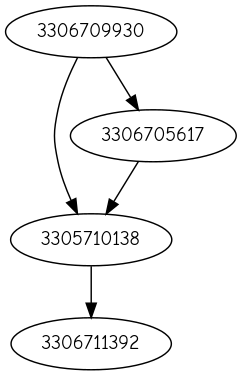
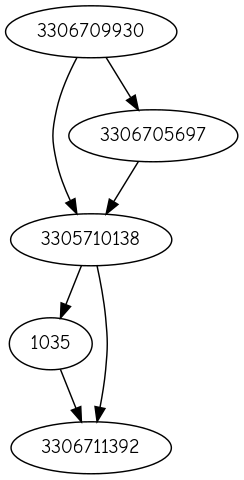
node "3306705617": label "3306705617" -> "3306705697"
node "1035": added
